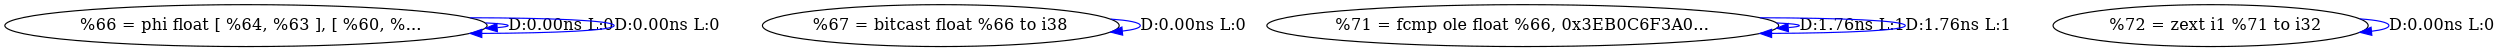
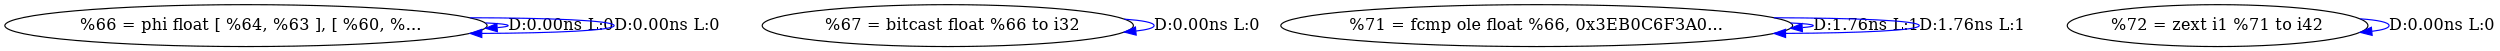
node "%67 = bitcast float %66 to i38": label "%67 = bitcast float %66 to i38" -> "%67 = bitcast float %66 to i32"
node "%72 = zext i1 %71 to i32": label "%72 = zext i1 %71 to i32" -> "%72 = zext i1 %71 to i42"
